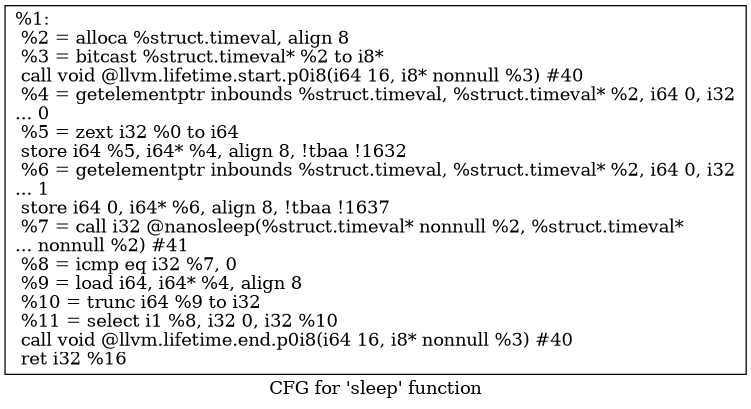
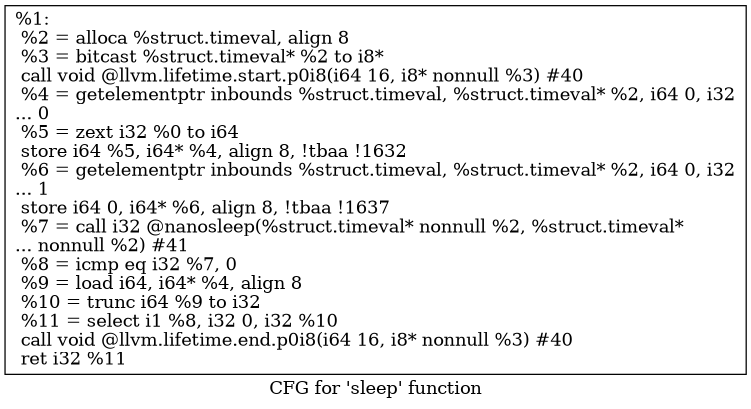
node "%1:": text "ret i32 %16" -> "ret i32 %11"
